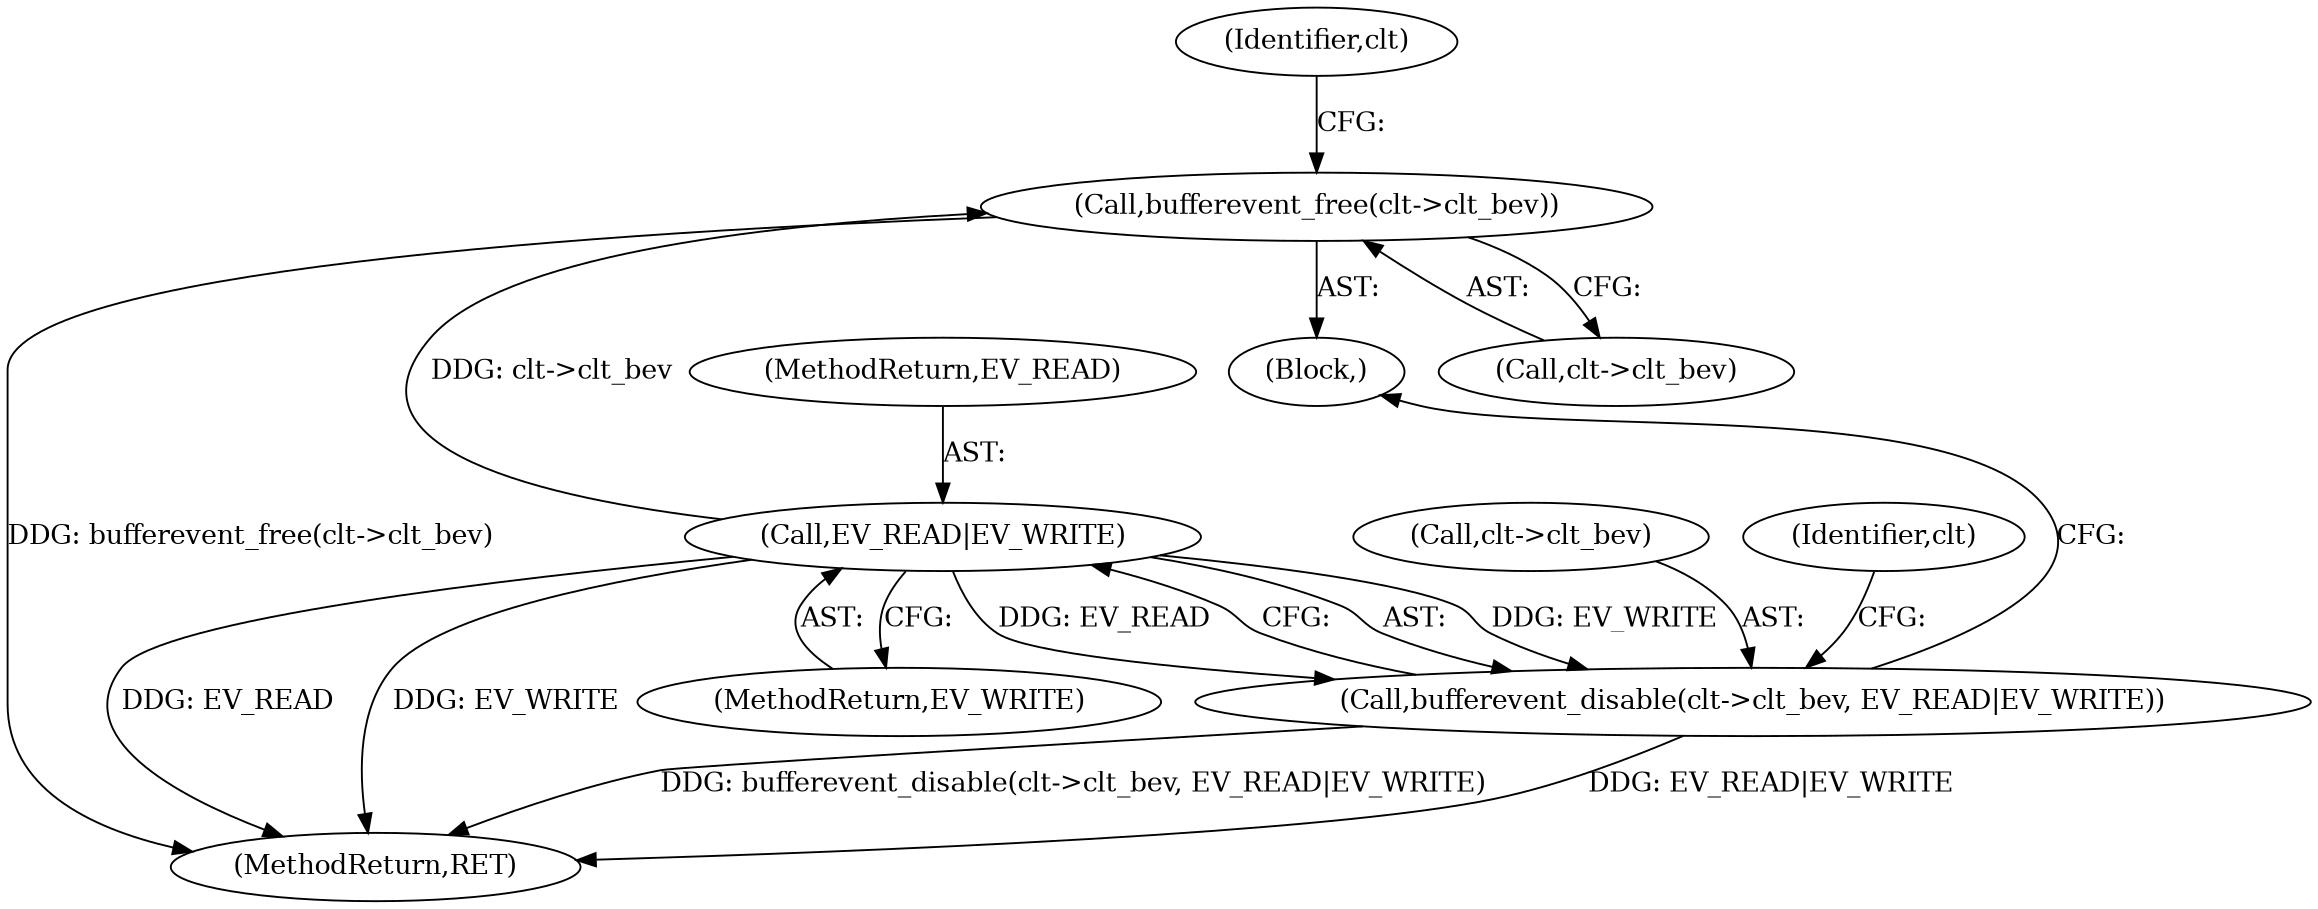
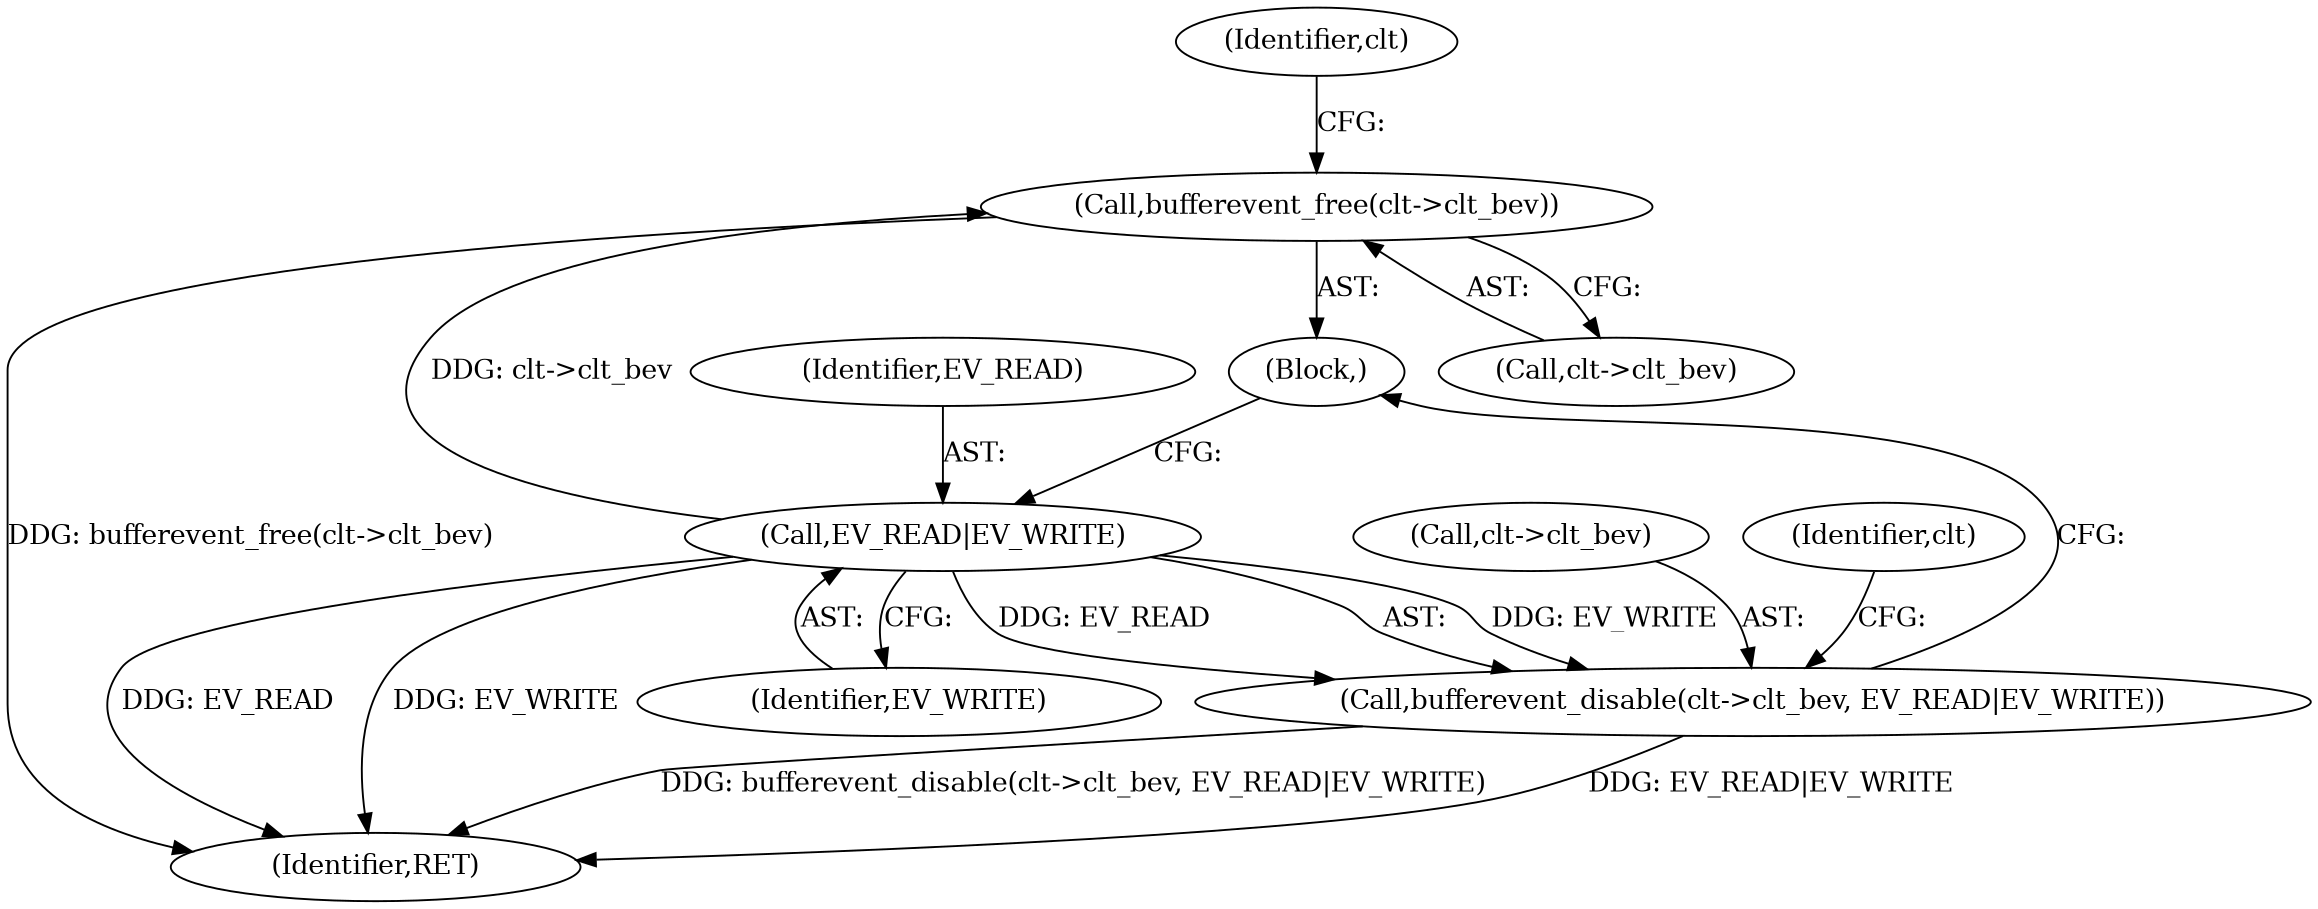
node "(MethodReturn,EV_READ)": label "(MethodReturn,EV_READ)" -> "(Identifier,EV_READ)"
edge "(Call,bufferevent_disable(clt->clt_bev, EV_READ|EV_WRITE))" -> "(Call,EV_READ|EV_WRITE)": now "(Block,)" -> "(Call,EV_READ|EV_WRITE)"
node "(MethodReturn,EV_WRITE)": label "(MethodReturn,EV_WRITE)" -> "(Identifier,EV_WRITE)"
node "(MethodReturn,RET)": label "(MethodReturn,RET)" -> "(Identifier,RET)"
